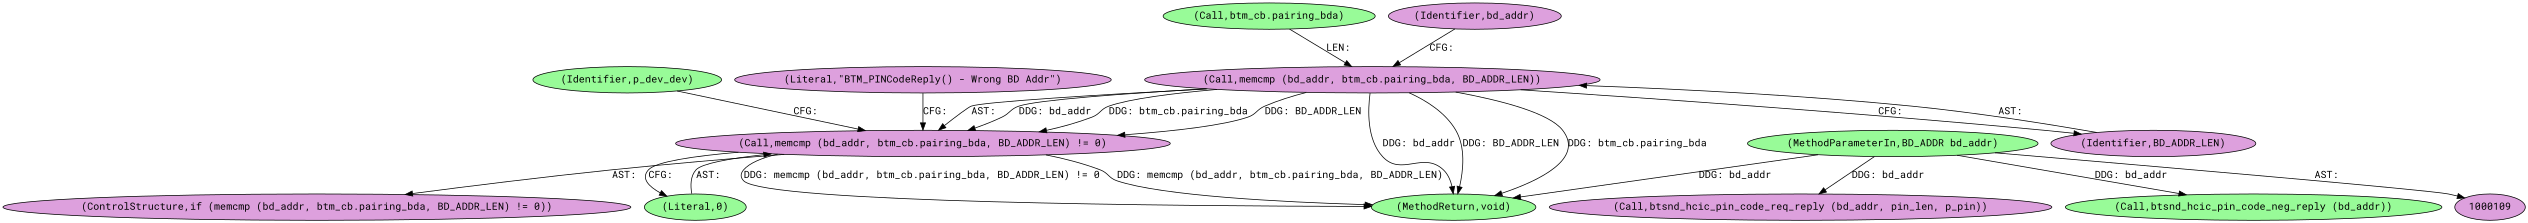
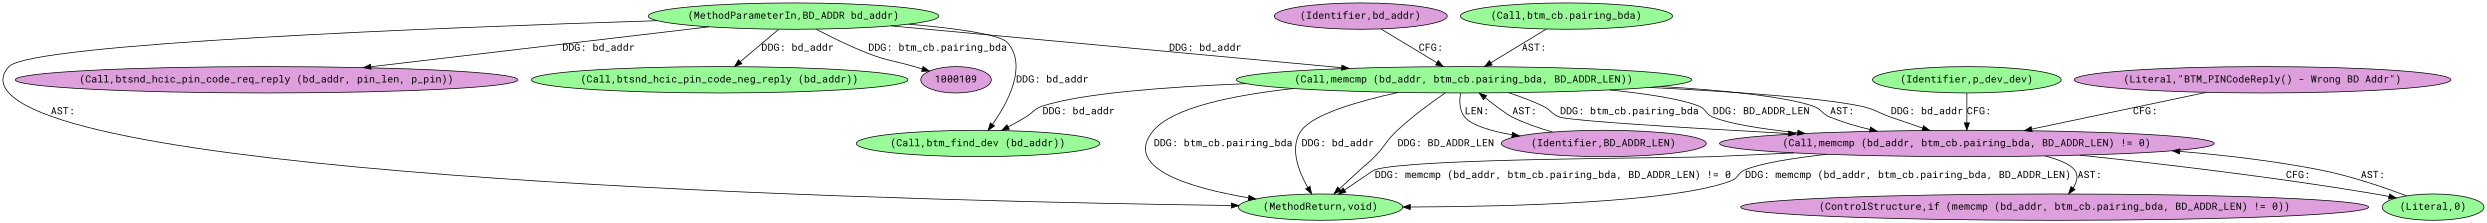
edge "(MethodParameterIn,BD_ADDR bd_addr)" -> "(Call,memcmp (bd_addr, btm_cb.pairing_bda, BD_ADDR_LEN))": added, label "DDG: bd_addr"
edge "(Call,btm_cb.pairing_bda)" -> "(Call,memcmp (bd_addr, btm_cb.pairing_bda, BD_ADDR_LEN))": label "LEN: " -> "AST: "
node "(Call,memcmp (bd_addr, btm_cb.pairing_bda, BD_ADDR_LEN))": fillcolor plum -> palegreen
edge "(Call,memcmp (bd_addr, btm_cb.pairing_bda, BD_ADDR_LEN))" -> "(Identifier,BD_ADDR_LEN)": label "CFG: " -> "LEN: "
node "(Call,btm_find_dev (bd_addr))": added
edge "(MethodParameterIn,BD_ADDR bd_addr)" -> "(MethodReturn,void)": label "DDG: bd_addr" -> "AST: "
edge "(MethodParameterIn,BD_ADDR bd_addr)" -> "1000109": label "AST: " -> "DDG: btm_cb.pairing_bda"
